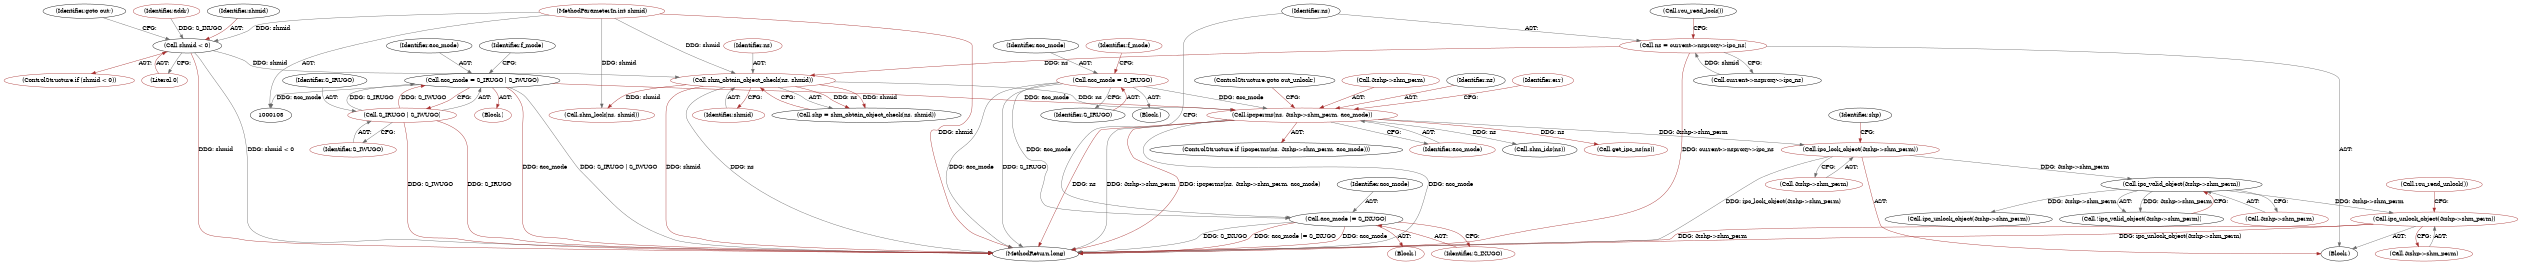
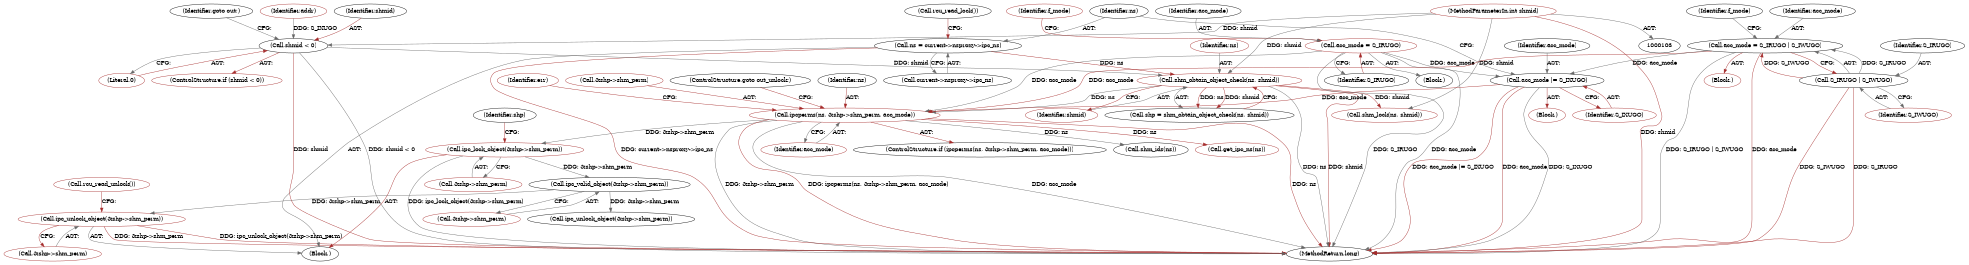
node "(Call,ns = current->nsproxy->ipc_ns)": color brown -> black
edge "(Call,current->nsproxy->ipc_ns)" -> "(Call,ns = current->nsproxy->ipc_ns)": label "DDG: shmid" -> "AST: "
edge "(Call,acc_mode = S_IRUGO | S_IWUGO)" -> "1000103": now "(Call,acc_mode = S_IRUGO | S_IWUGO)" -> "(Call,acc_mode |= S_IXUGO)"
edge "(Call,acc_mode |= S_IXUGO)" -> "(Call,ipcperms(ns, &shp->shm_perm, acc_mode))": added, label "DDG: acc_mode"
node "(Call,S_IRUGO | S_IWUGO)": color brown -> black
node "(Call,!ipc_valid_object(&shp->shm_perm))": removed
